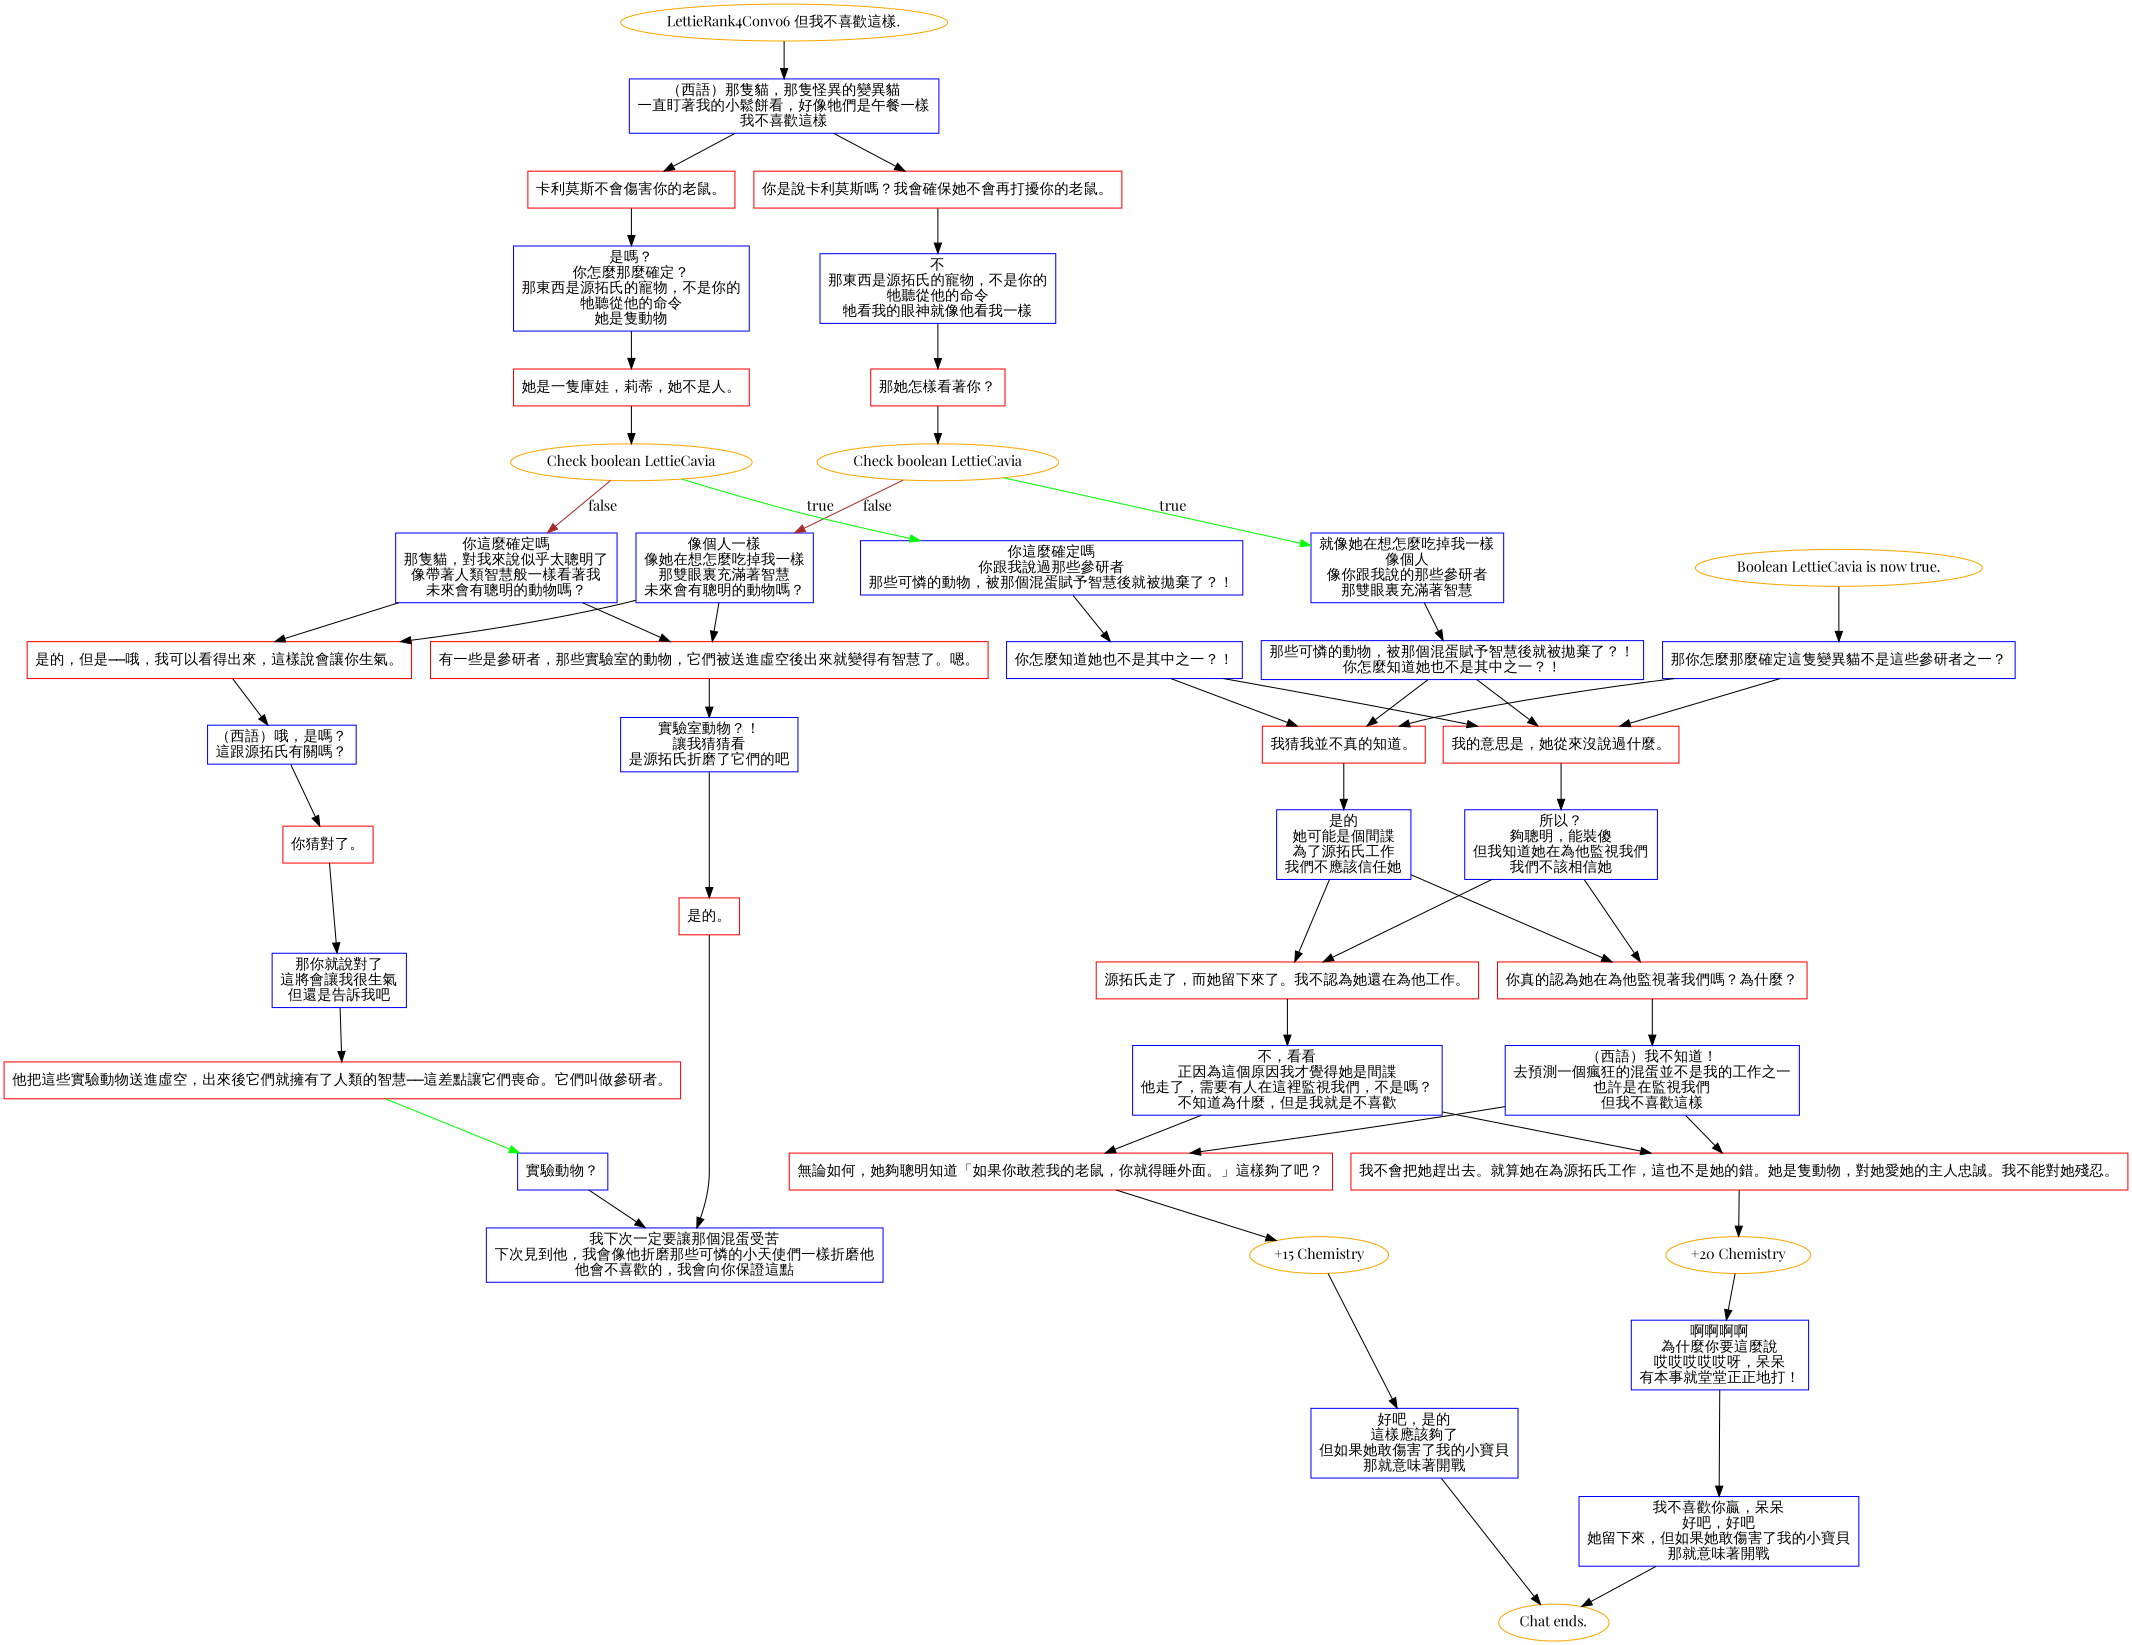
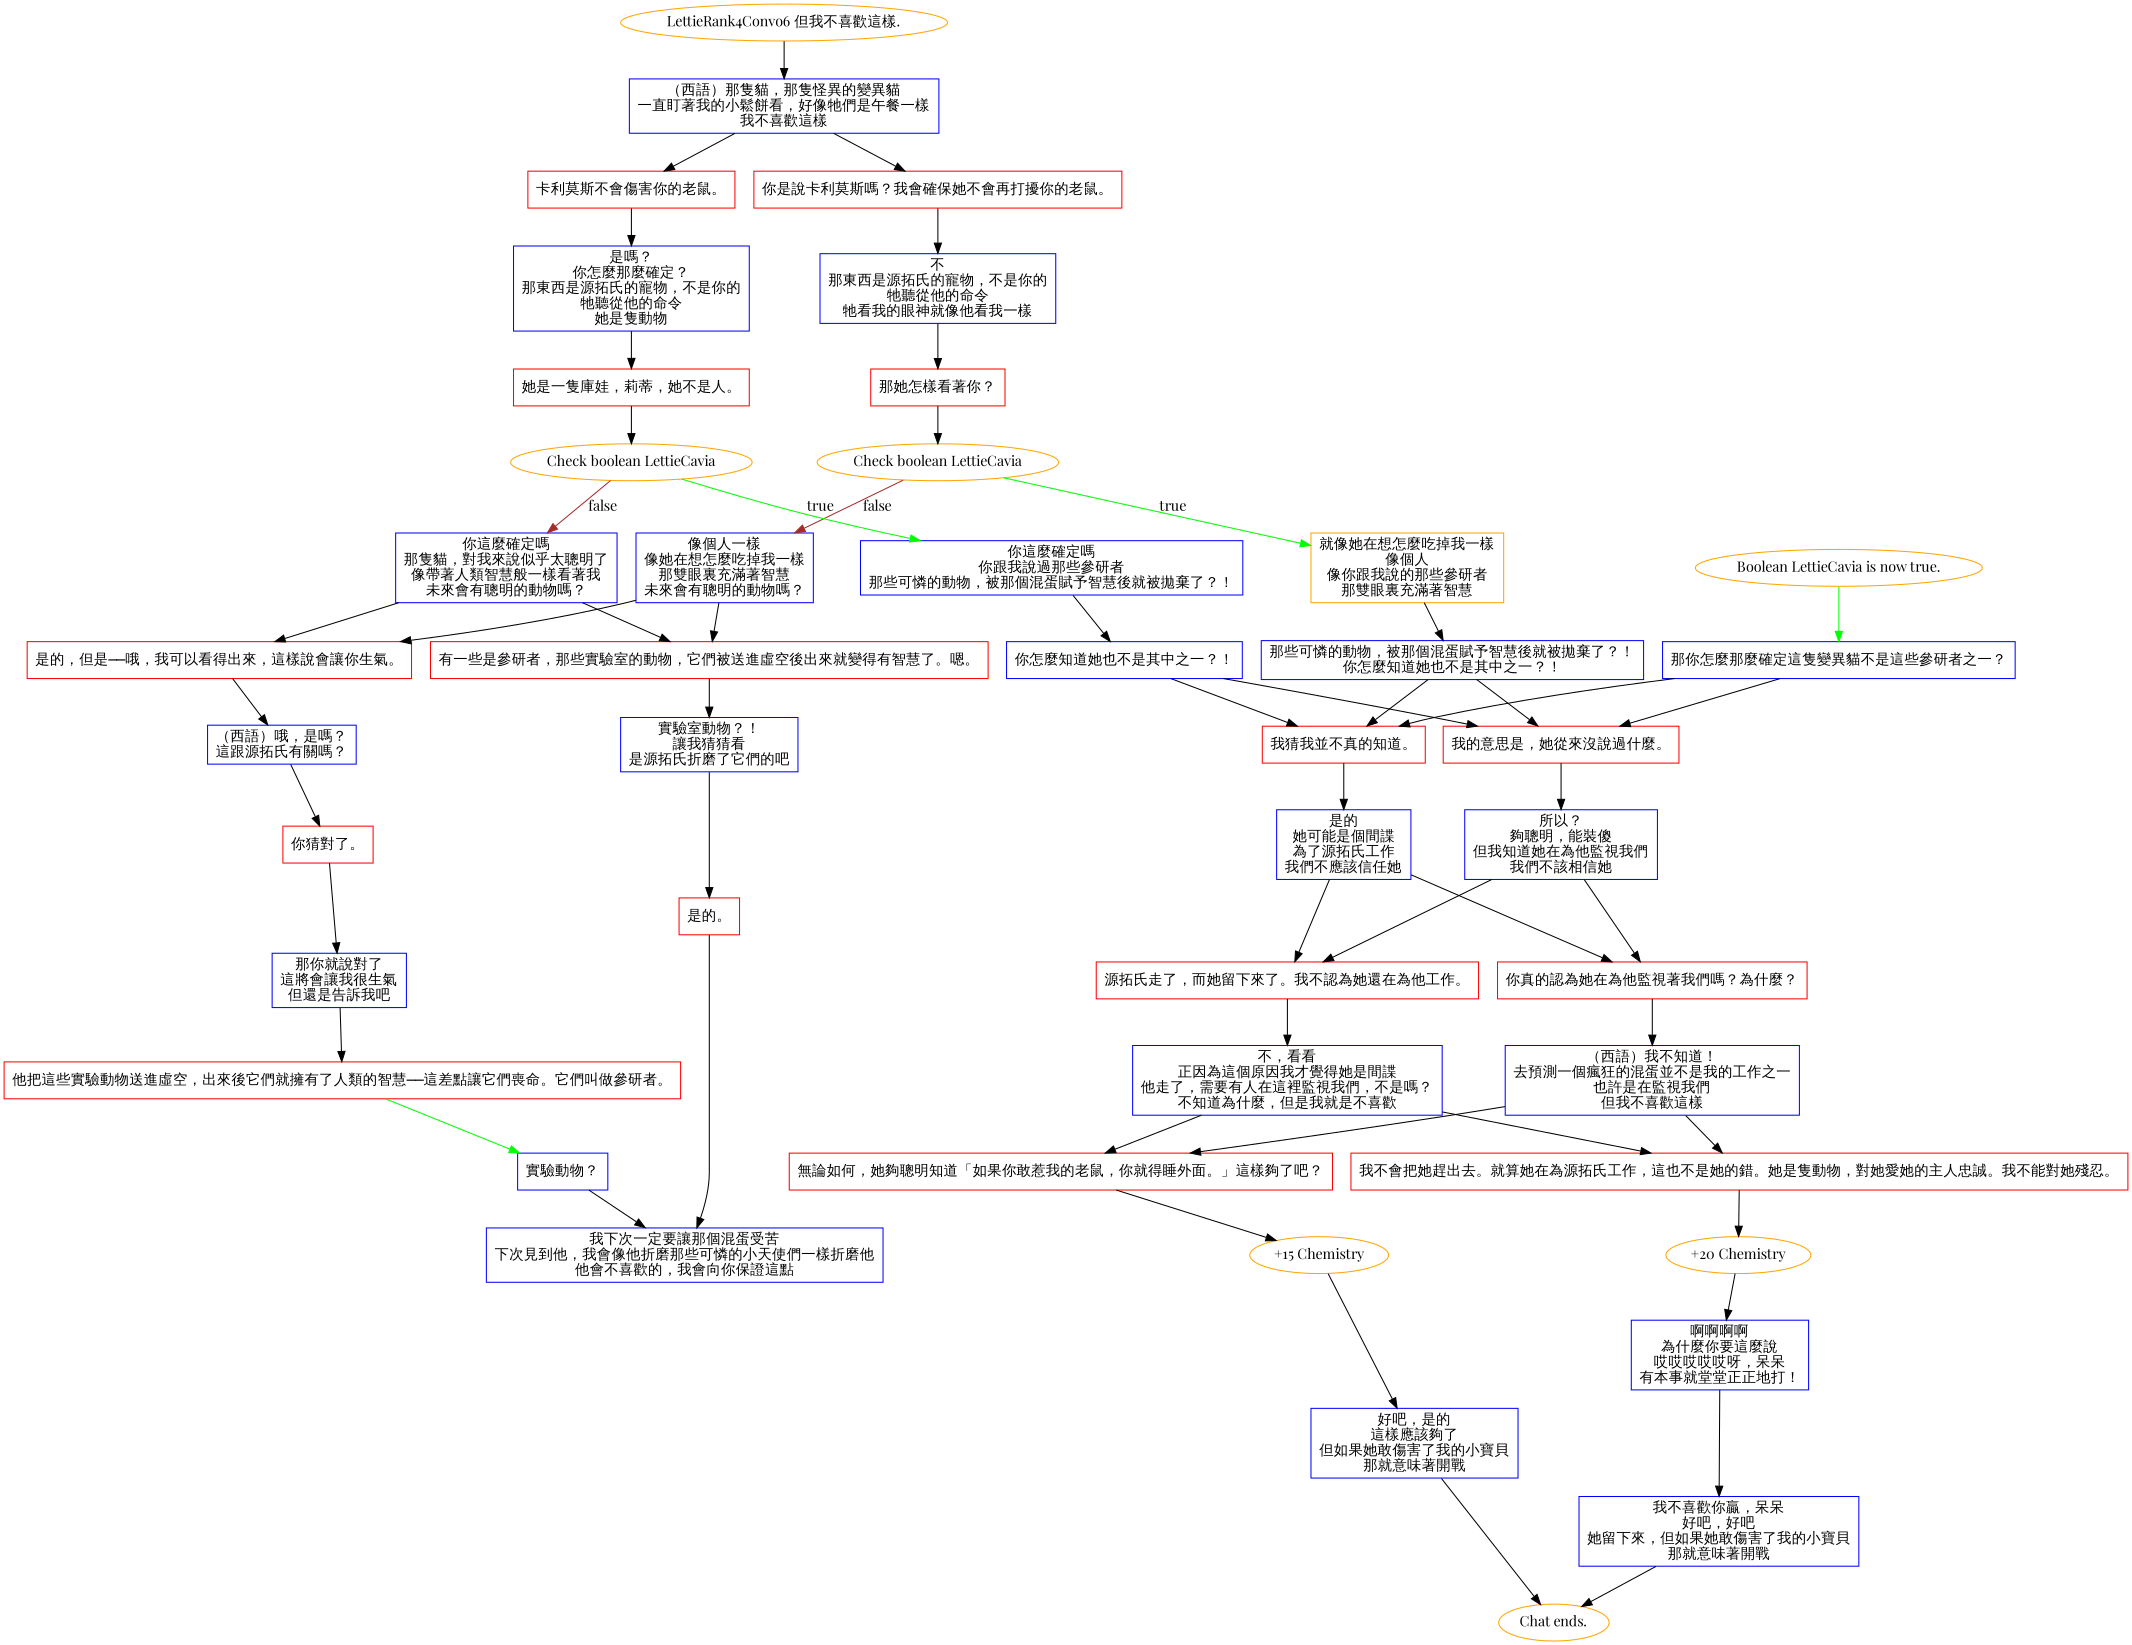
node "就像她在想怎麼吃掉我一樣 像個人 像你跟我說的那些參研者 那雙眼裏充滿著智慧": color blue -> orange
edge "Boolean LettieCavia is now true." -> "那你怎麼那麼確定這隻變異貓不是這些參研者之一？": color black -> green
